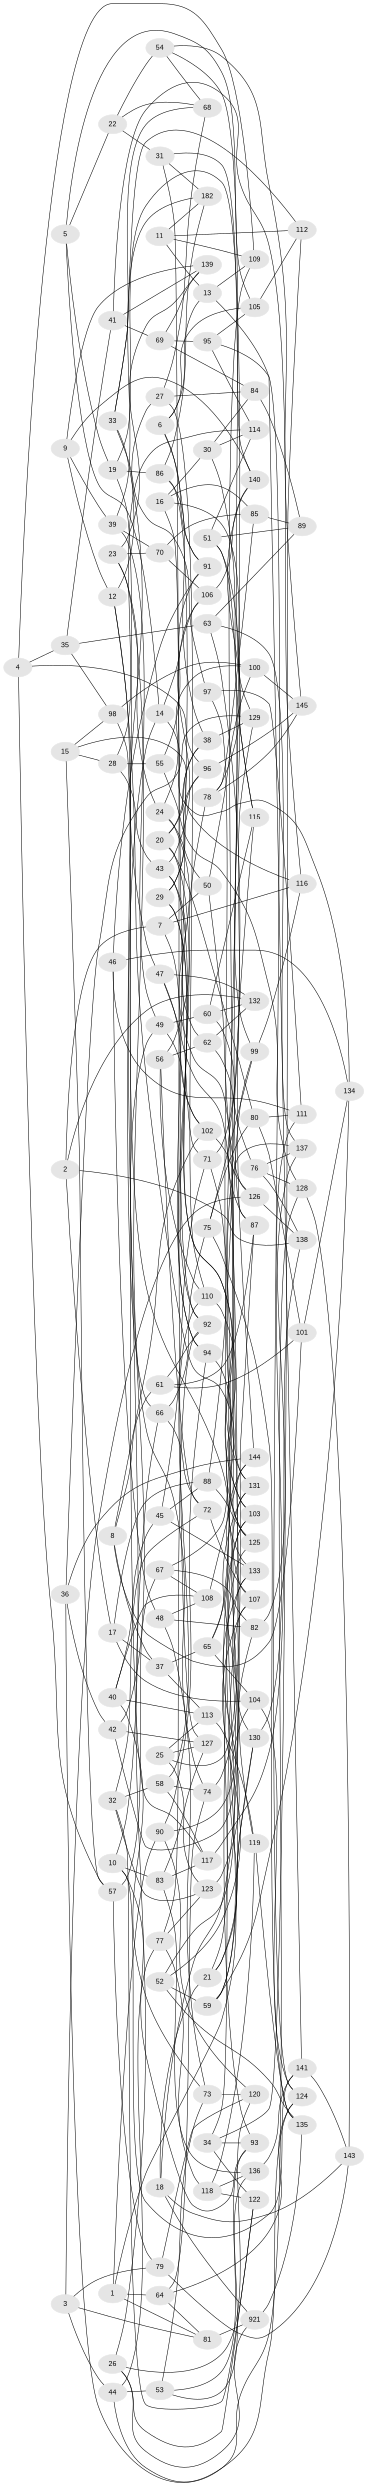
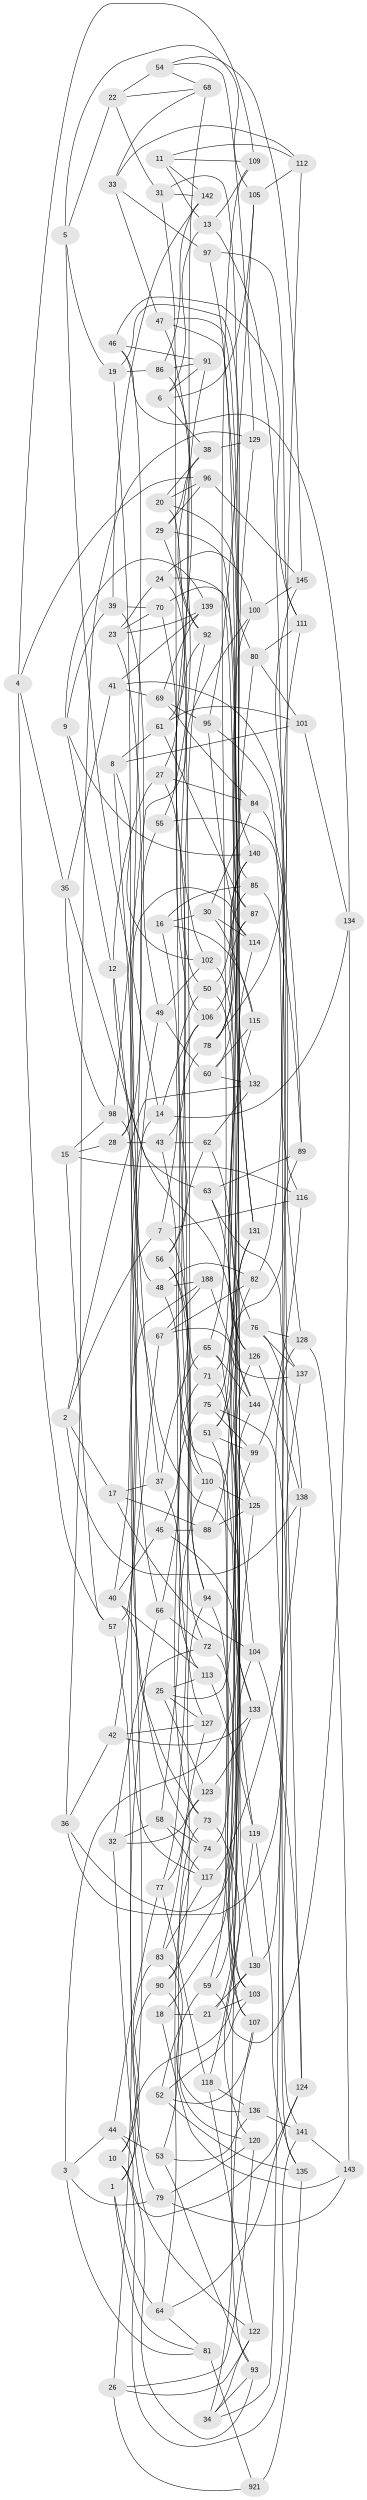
node "182": label "182" -> "142"
node "108": label "108" -> "188"
edge "18" -- "921": removed
